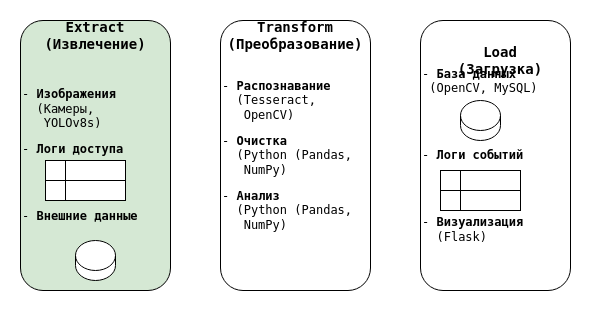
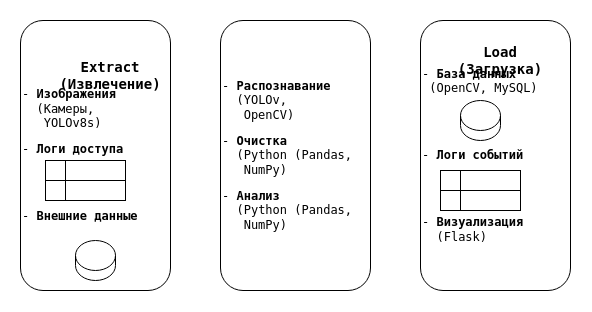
node "Extract (Извлечение)": moved (96, 36) -> (111, 76)
node "Transform (Преобразование)": removed
node "- Изображения (Камеры, YOLOv8s)- Логи доступа - Внешние данные": fillcolor #d5e8d4 -> #ffffff
node "- Распознавание (Tesseract, OpenCV)- Очистка (Python (Pandas, NumPy)- Анализ (Python (Pandas, NumPy)": label "- Распознавание (Tesseract, OpenCV)- Очистка (Python (Pandas, NumPy)- Анализ (Python (Pandas, NumPy)" -> "- Распознавание (YOLOv, OpenCV)- Очистка (Python (Pandas, NumPy)- Анализ (Python (Pandas, NumPy)"
